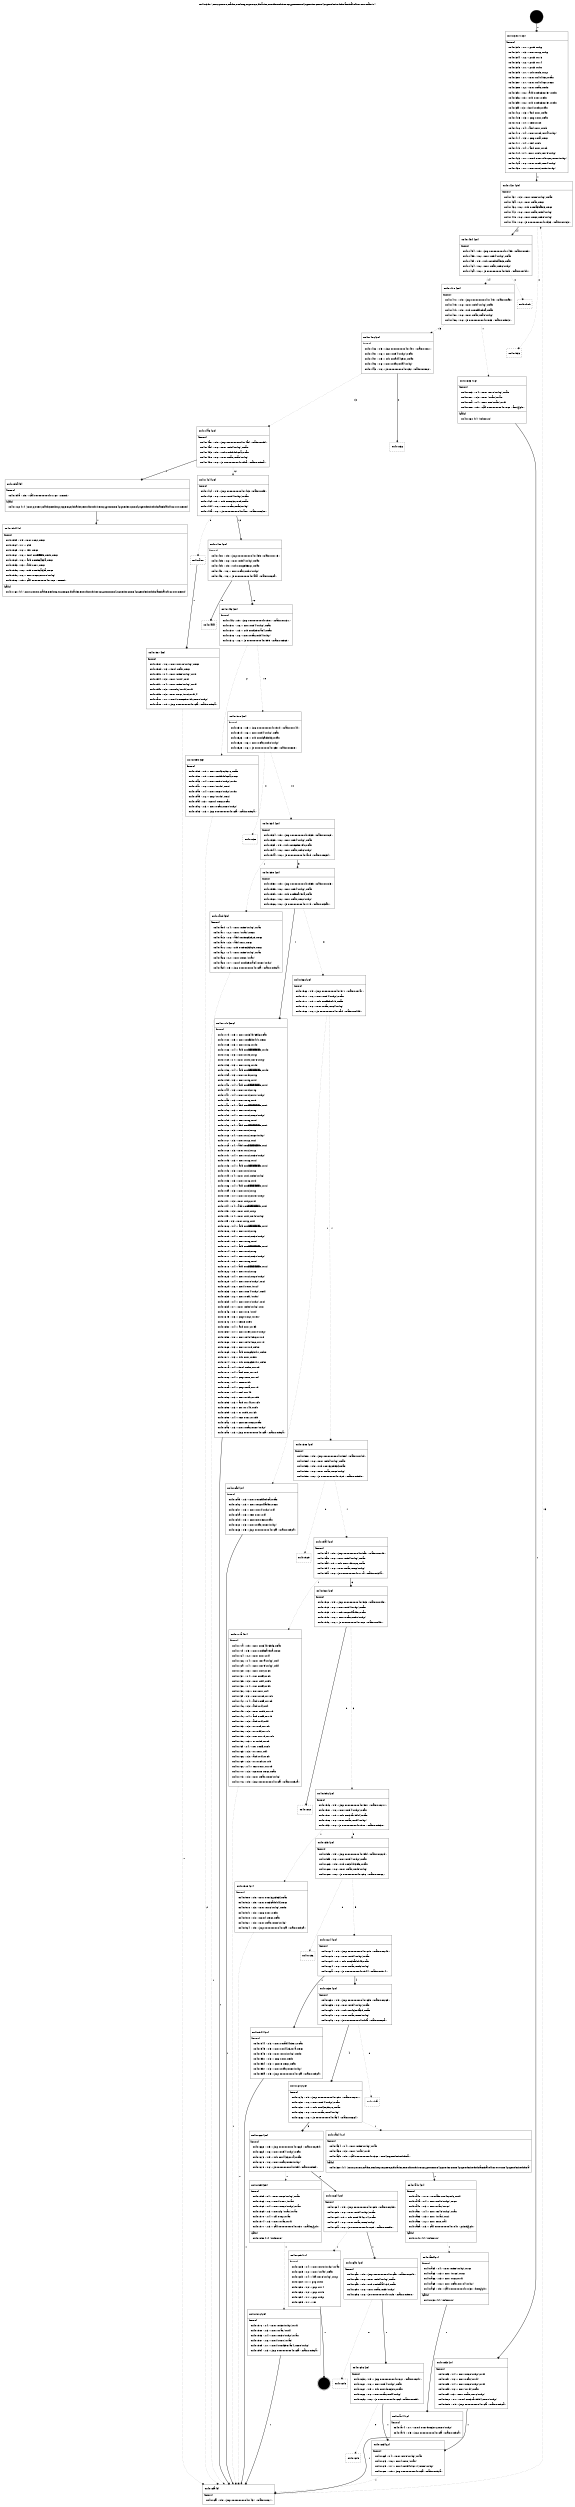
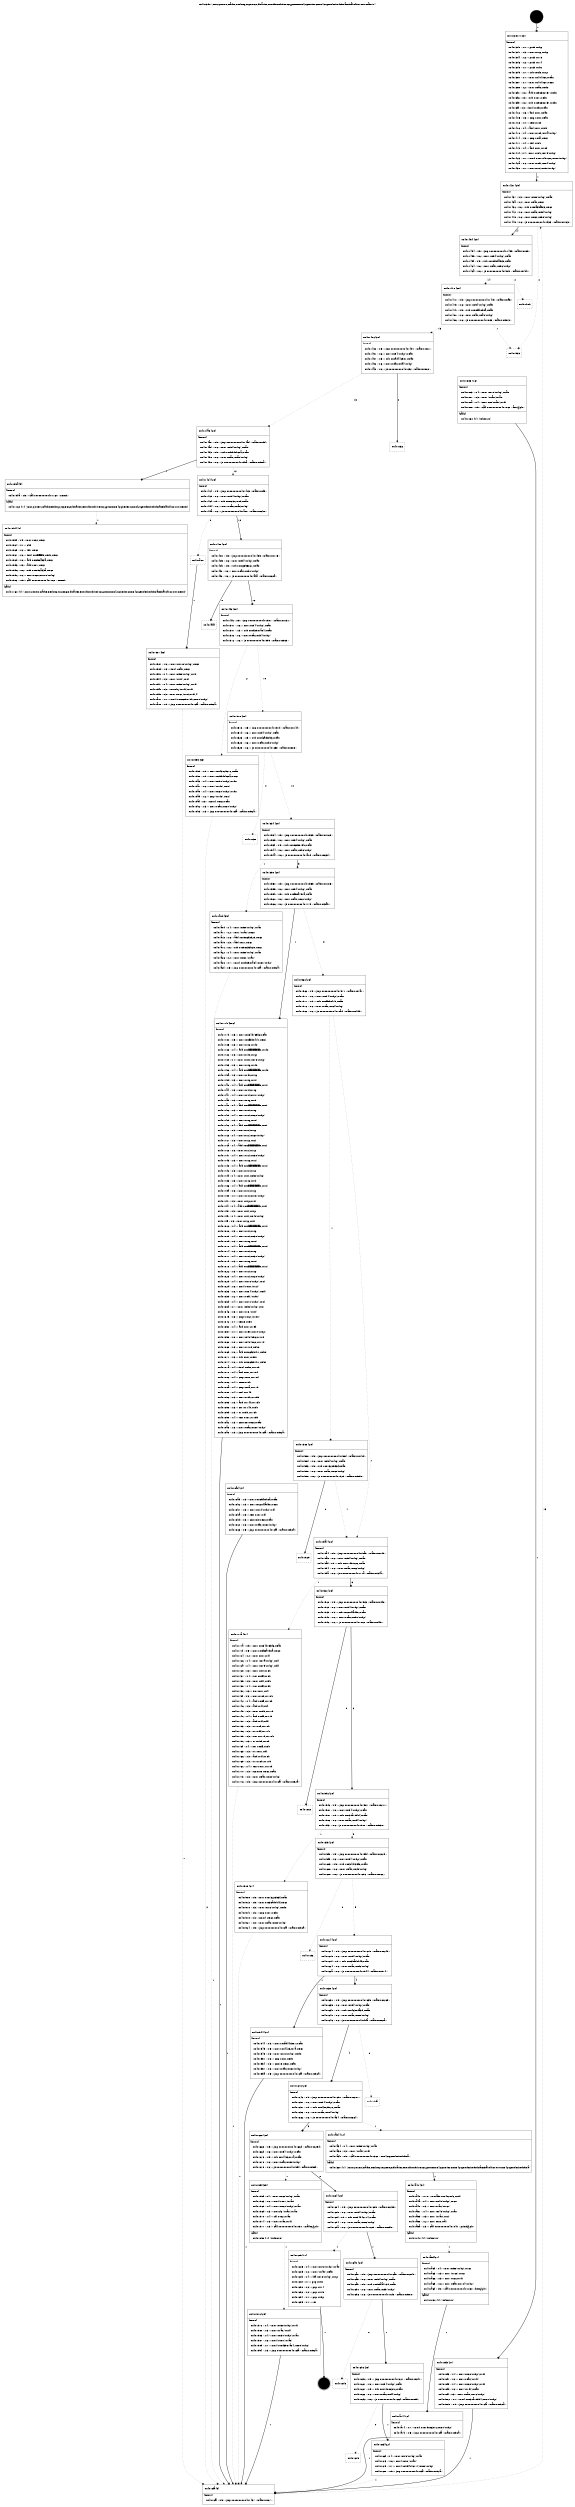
edge "0x401470 [28]" -> "0x4018e3 [16]": now "0x401470 [28]" -> "0x401b33"
edge "0x4019ba [5]" -> "0x4019bf [40]": style bold -> dotted
edge "0x40156c [28]" -> "0x4018ad [27]": now "0x40156c [28]" -> "0x4015a4 [28]"
edge "0x401588 [28]" -> "0x401929": style dotted -> bold
edge "0x4015c0 [28]" -> "0x4015dc [28]": style dotted -> bold
edge "0x4018f3 [27]" -> "0x401c6f [22]": now "0x4018f3 [27]" -> "0x401cfa [5]"
